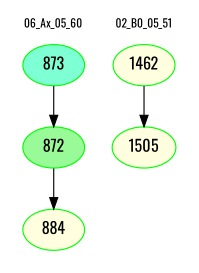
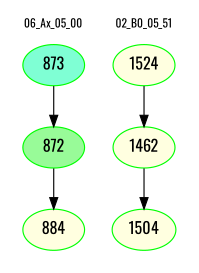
cluster "06_Ax_05_60": label "06_Ax_05_60" -> "06_Ax_05_00"
node "1524": added
node "1505": label "1505" -> "1504"
